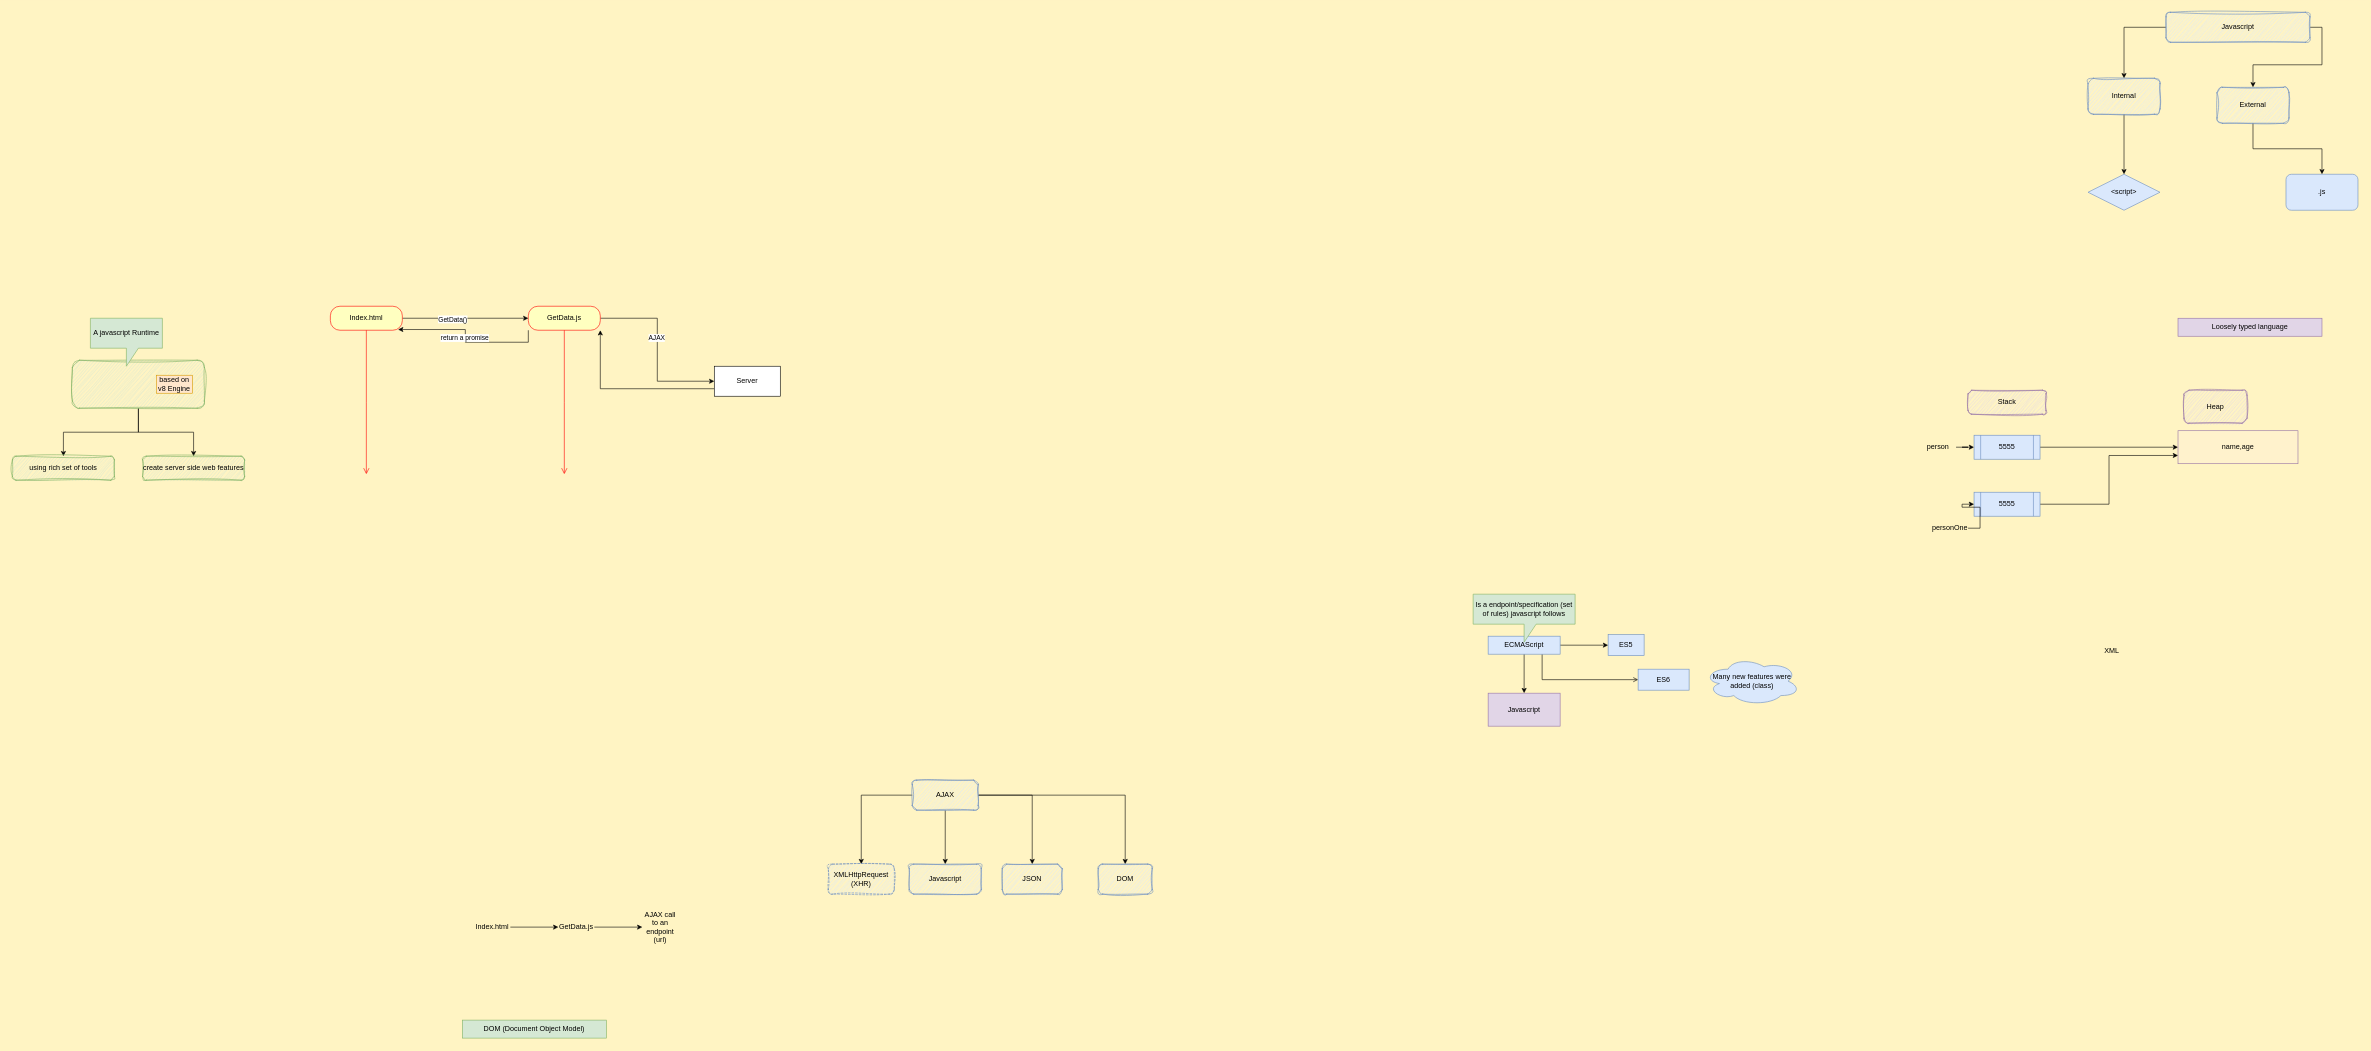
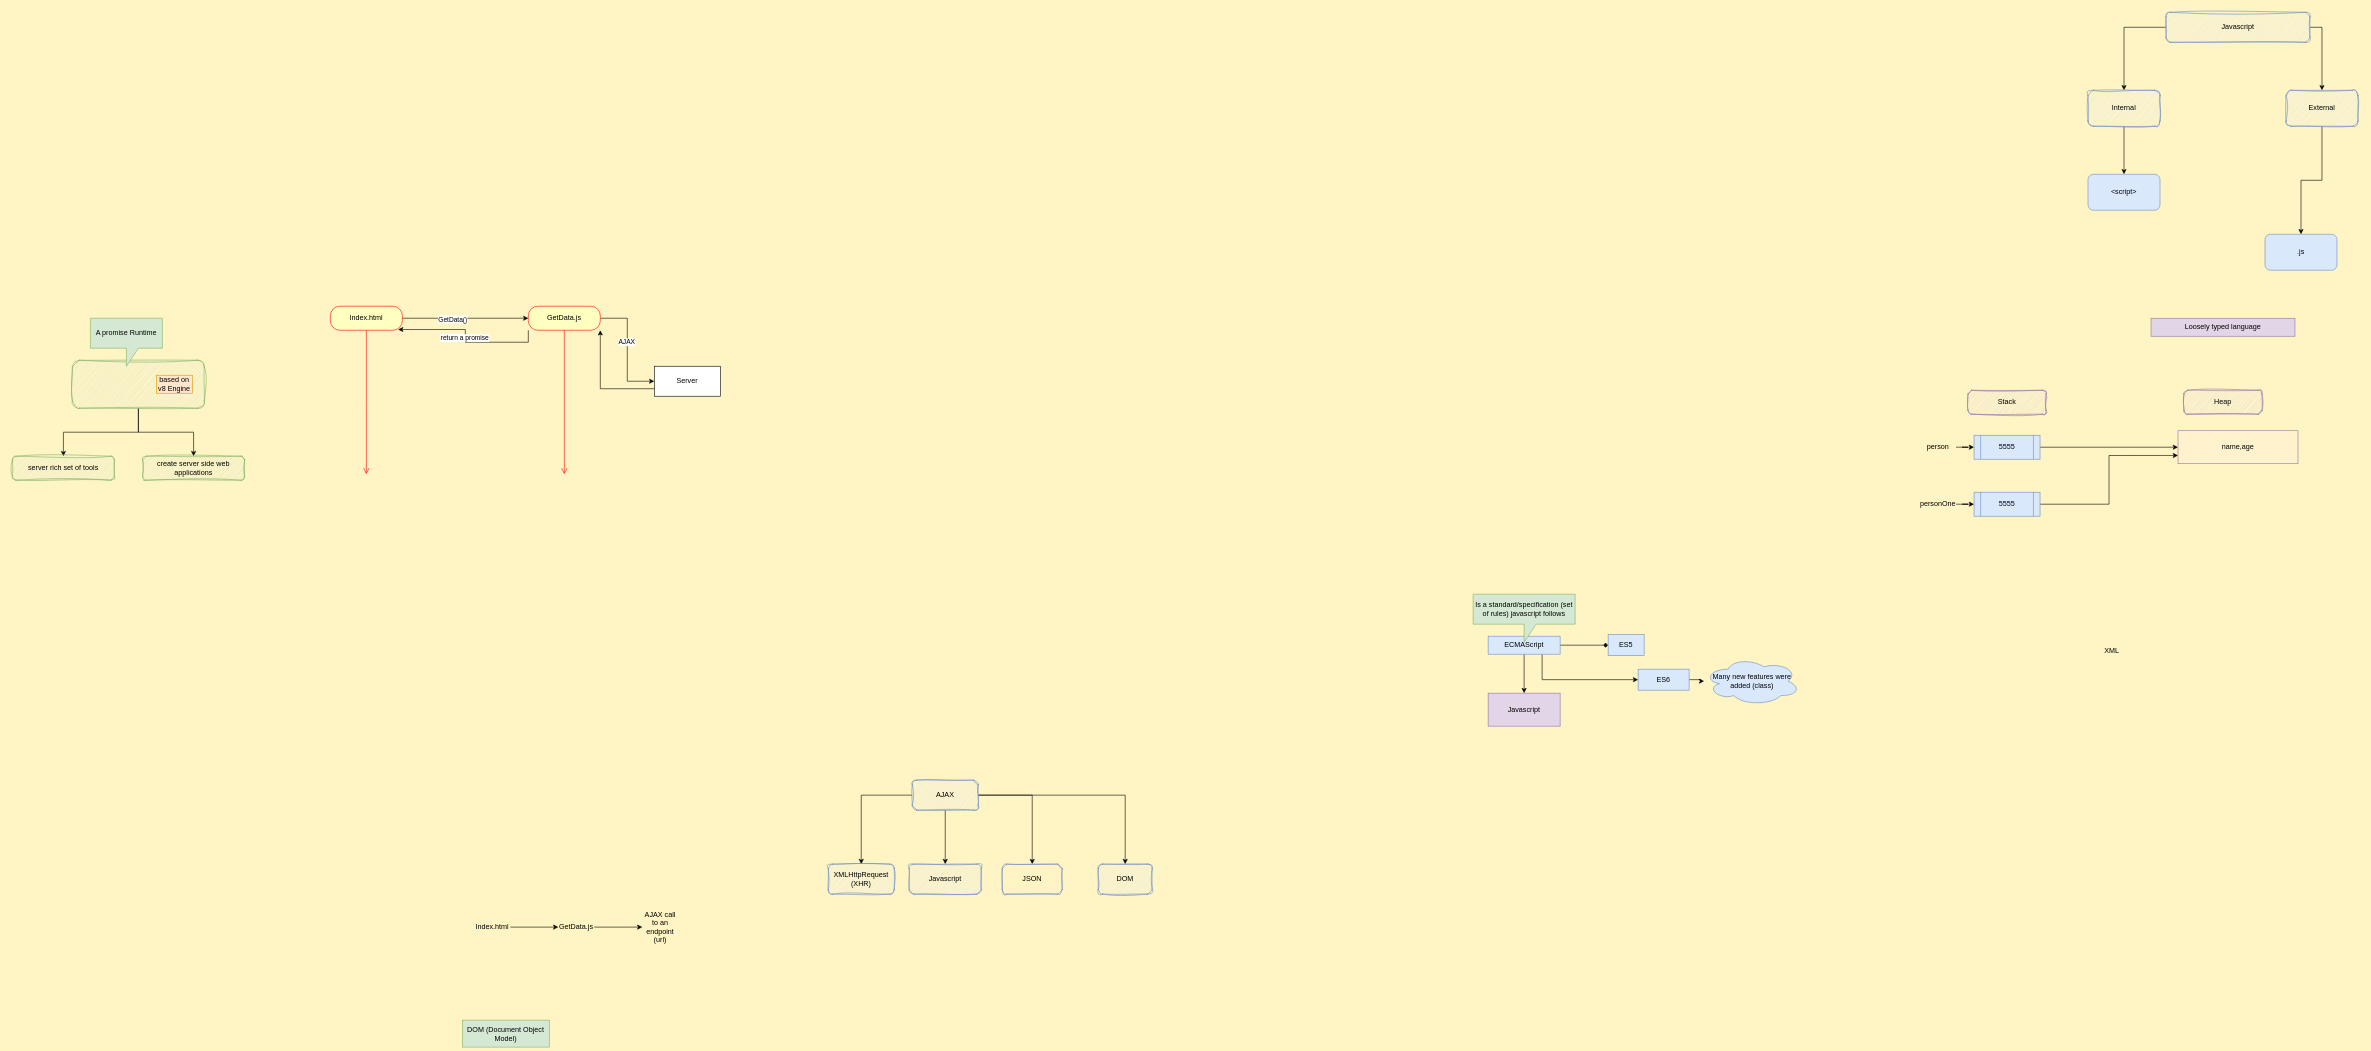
node "Internal": moved (2124, 96) -> (2124, 108)
node "External": moved (2253, 105) -> (2322, 108)
node "<script>": shape diamond -> rounded rectangle
node ".js": moved (2322, 192) -> (2301, 252)
node "Loosely typed language": moved (2250, 327) -> (2223, 327)
node "A javascript Runtime": label "A javascript Runtime" -> "A promise Runtime"
node "Server": moved (747, 381) -> (687, 381)
node "Heap": size 63x33 -> 78x24
node "using rich set of tools": label "using rich set of tools" -> "server rich set of tools"
node "create server side web features": label "create server side web features" -> "create server side web applications"
node "personOne": moved (1950, 528) -> (1938, 504)
node "Is a endpoint/specification (set of rules) javascript follows": label "Is a endpoint/specification (set of rules) javascript follows" -> "Is a standard/specification (set of rules) javascript follows"
edge "ECMAScript" -> "ES5": arrowhead classic -> diamond
edge "ECMAScript" -> "ES6": arrowhead open -> classic
edge "ES6" -> "Many new features were added (class)": added
node "XMLHttpRequest (XHR)": style dashed -> solid
node "JSON": fillcolor #dae8fc -> #fff2cc
node "DOM (Document Object Model)": size 144x18 -> 87x27
